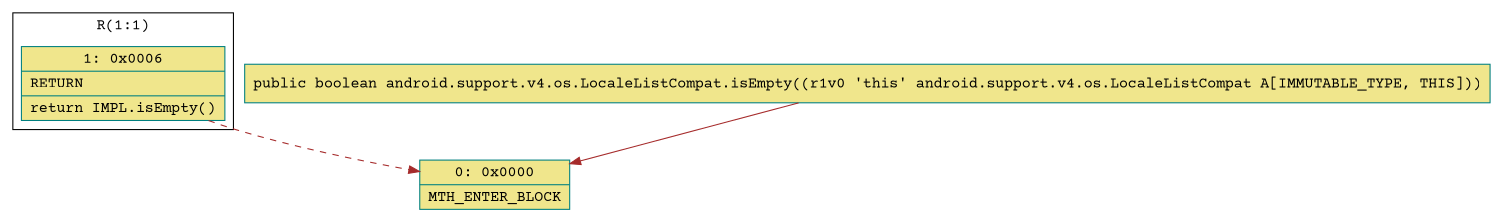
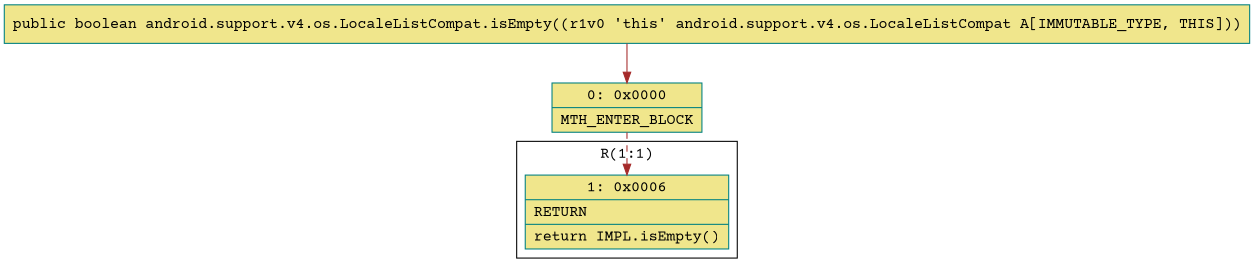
edge "1: 0x0006" -> "0: 0x0000": reversed
